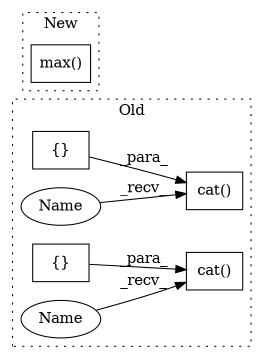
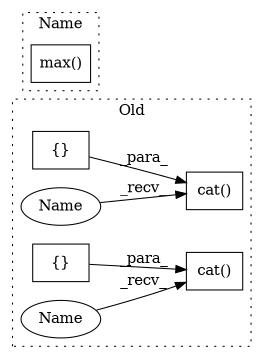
cluster "New": label "New" -> "Name"
